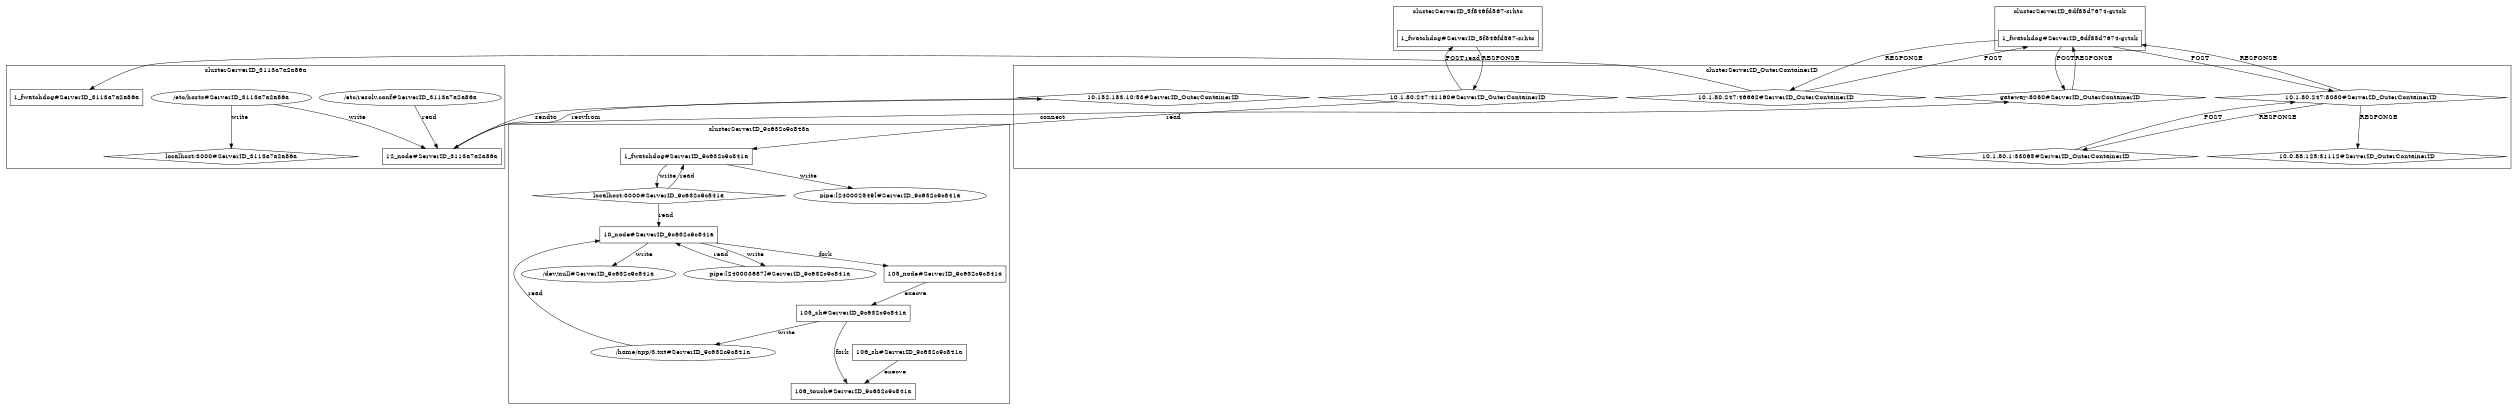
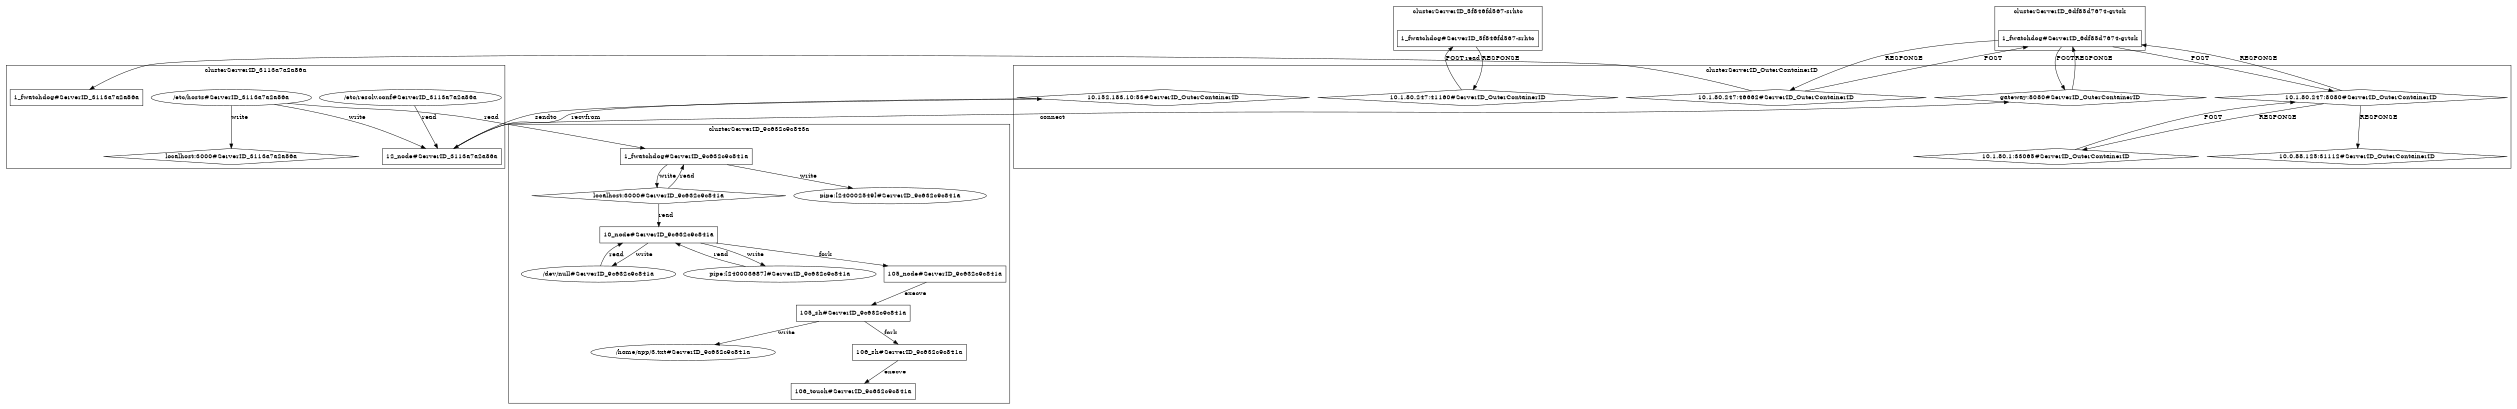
edge "10.1.80.247:41160#ServerID_OuterContainerID" -> "1_fwatchdog#ServerID_9c632c9c841a": now "/etc/hosts#ServerID_3113a7a2a86a" -> "1_fwatchdog#ServerID_9c632c9c841a"
edge "/home/app/3.txt#ServerID_9c632c9c841a" -> "10_node#ServerID_9c632c9c841a": now "/dev/null#ServerID_9c632c9c841a" -> "10_node#ServerID_9c632c9c841a"
edge "105_sh#ServerID_9c632c9c841a" -> "106_touch#ServerID_9c632c9c841a": now "105_sh#ServerID_9c632c9c841a" -> "106_sh#ServerID_9c632c9c841a"
